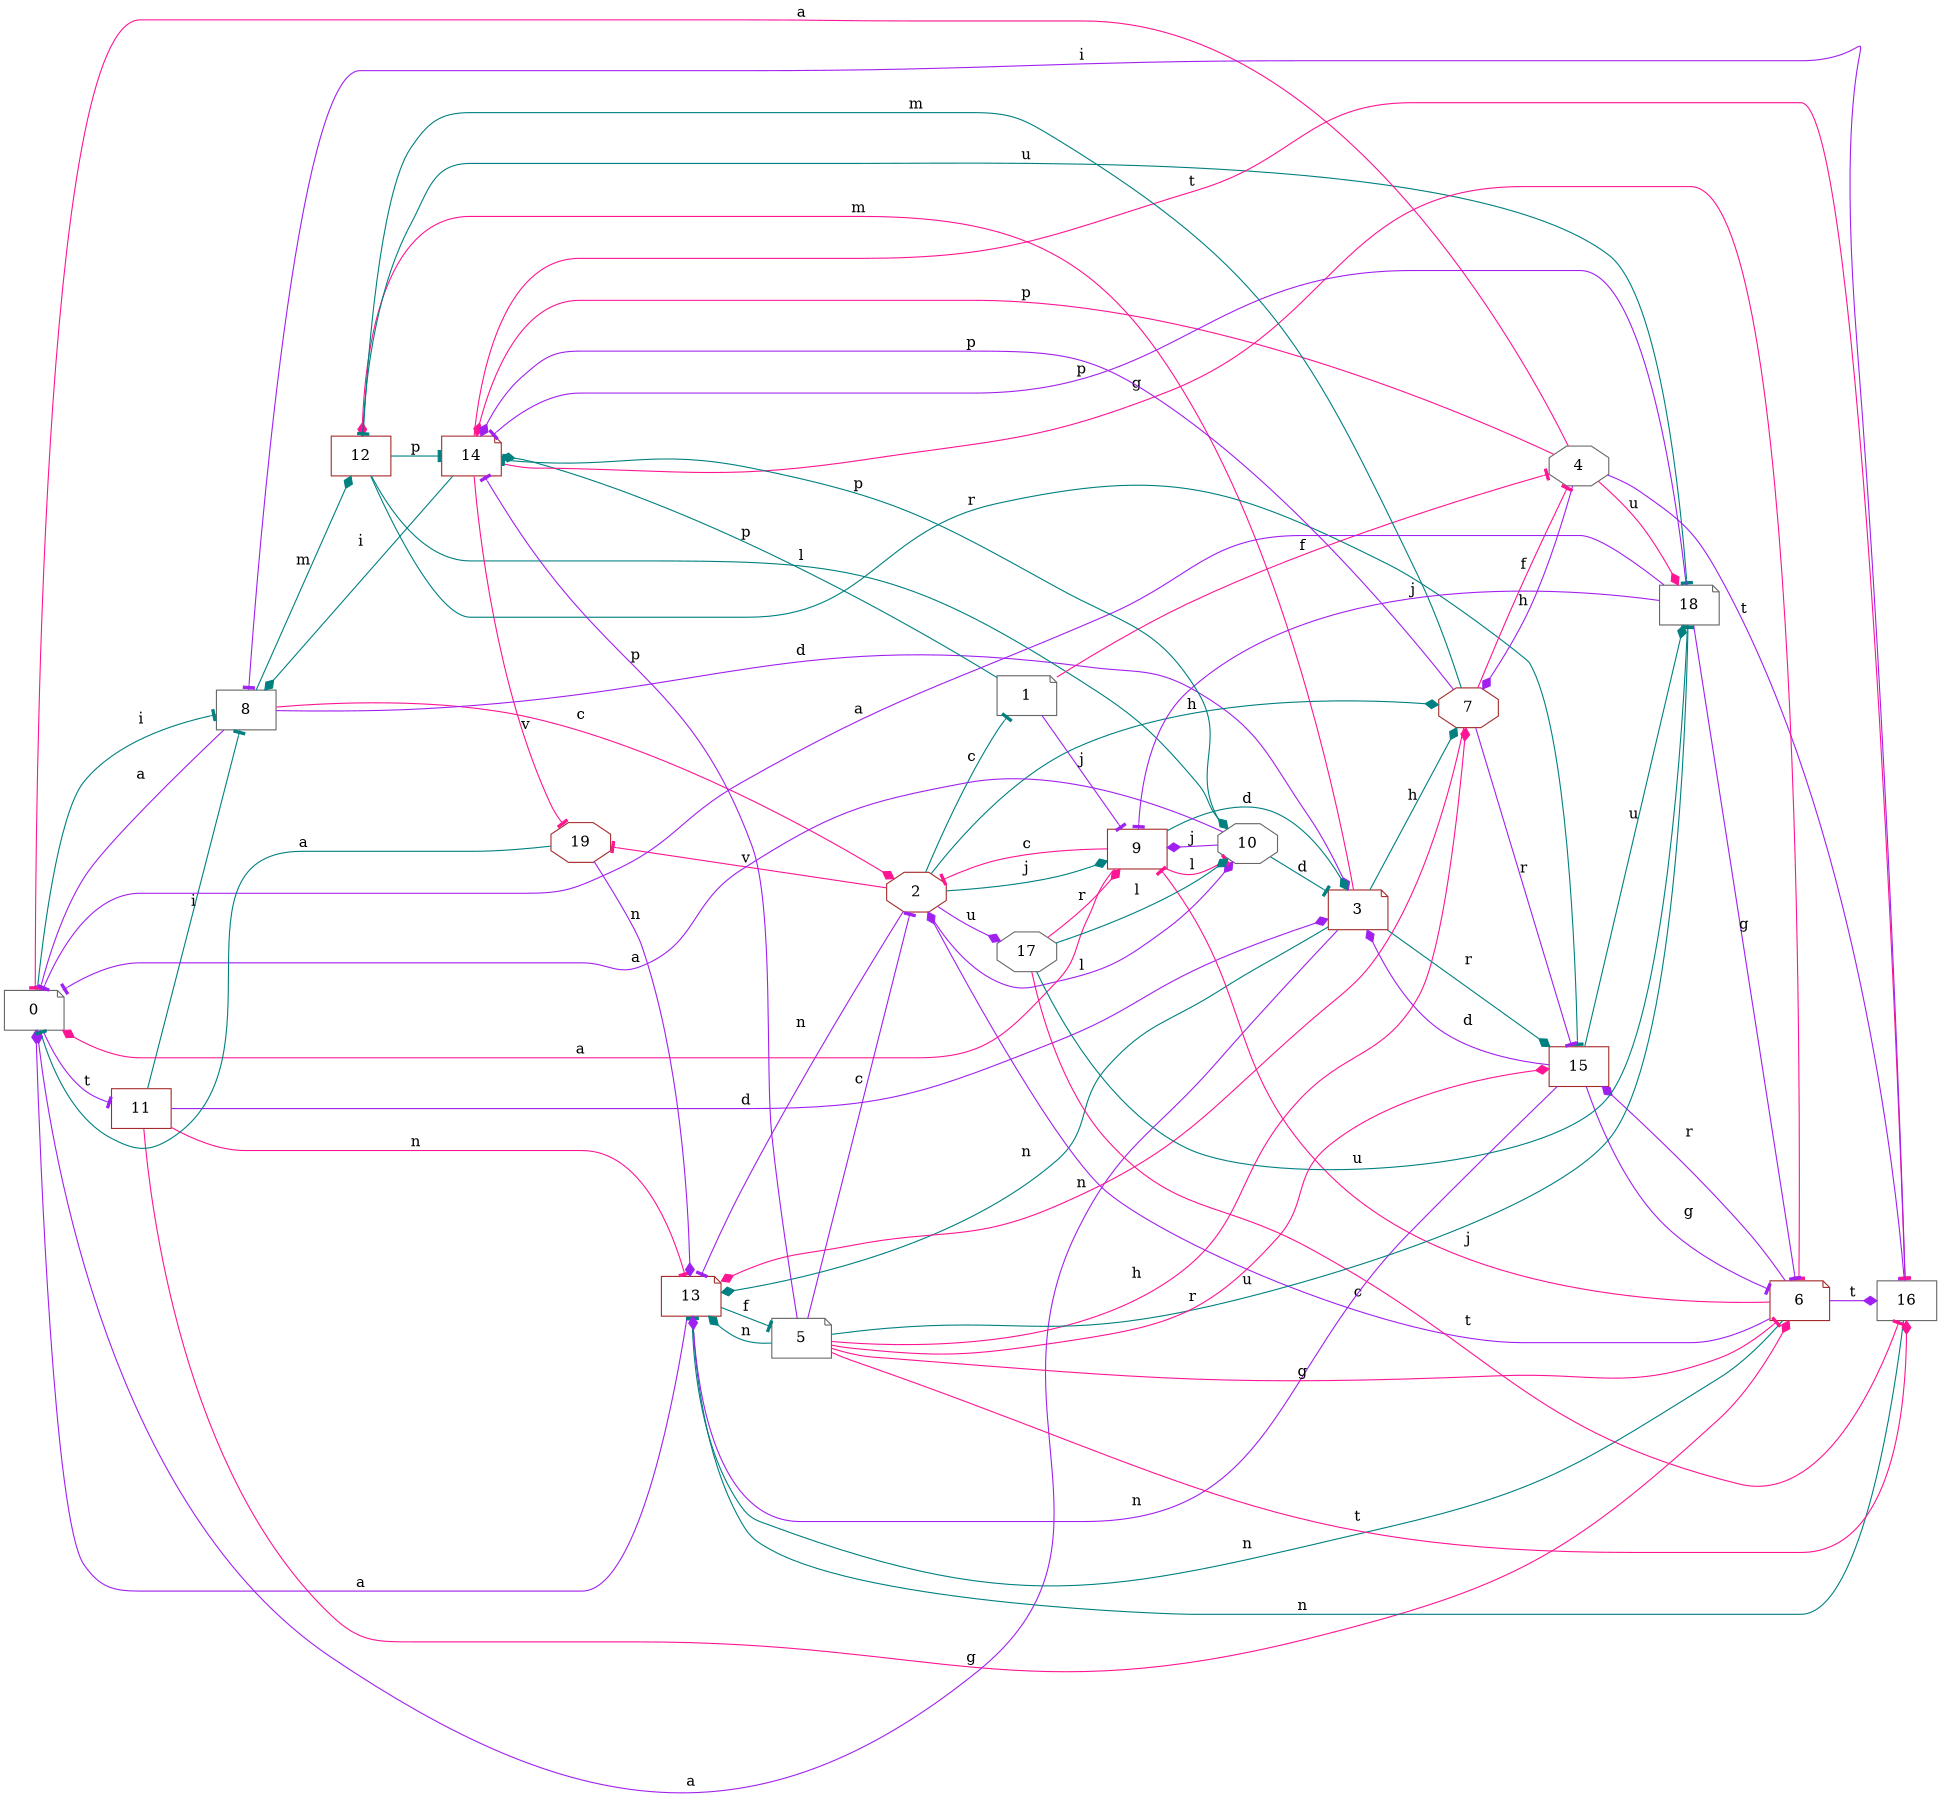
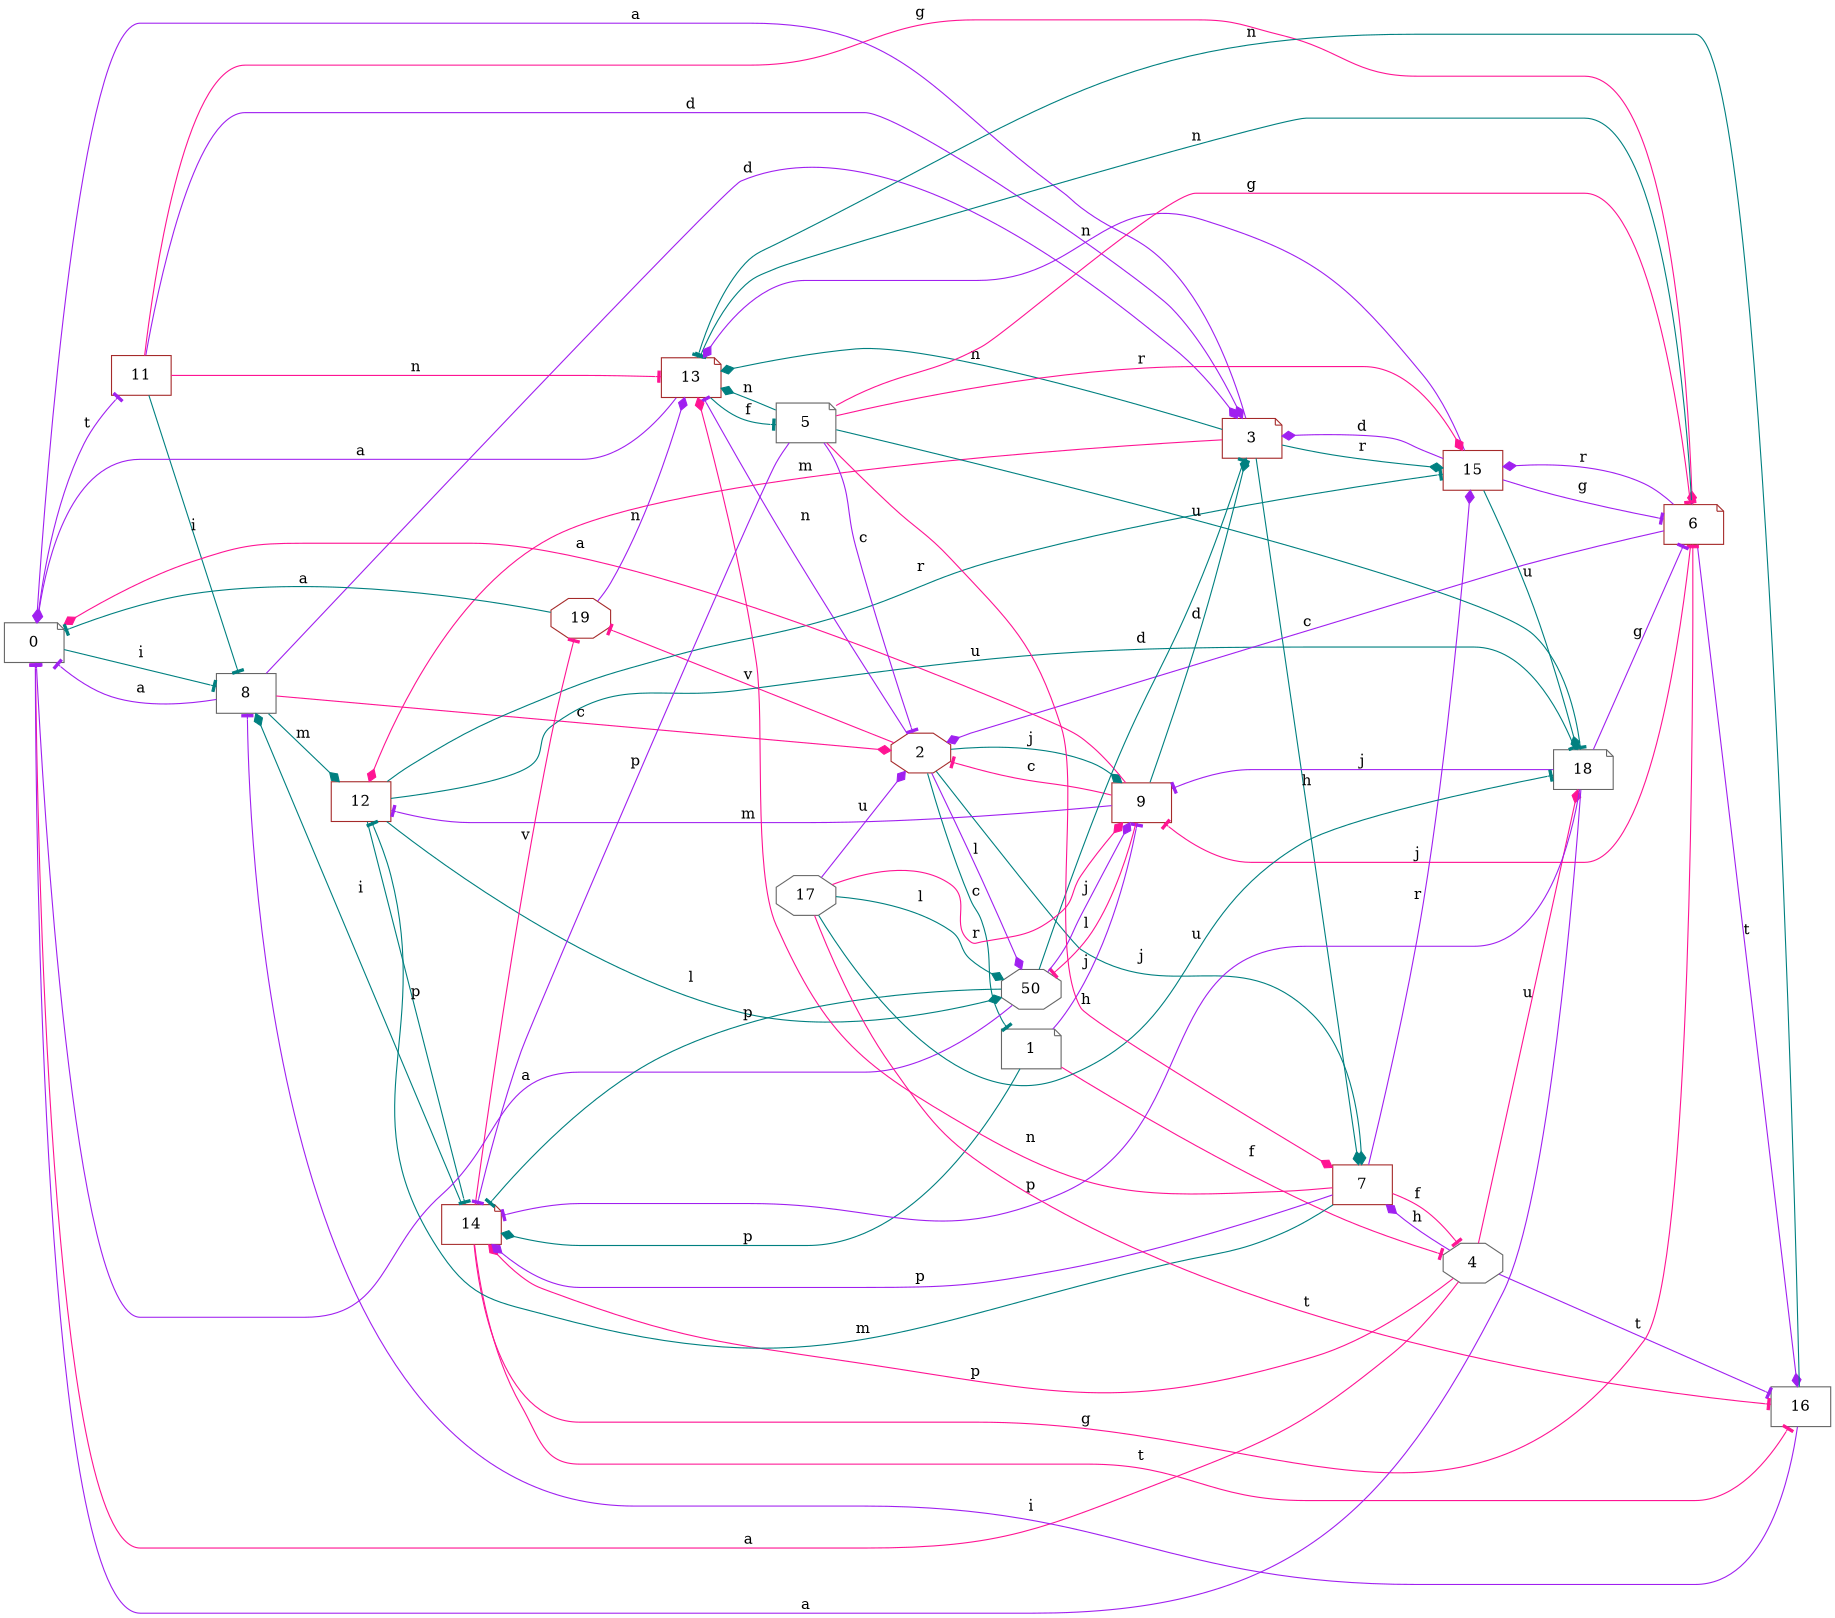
edge "2" -> "7": label "h" -> "j"
node "7": shape octagon -> box
edge "9" -> "12": added, label "m"
node "10": label "10" -> "50"
edge "7" -> "15": arrowhead tee -> diamond
edge "2" -> "17": reversed
edge "5" -> "16": removed, label "t"
